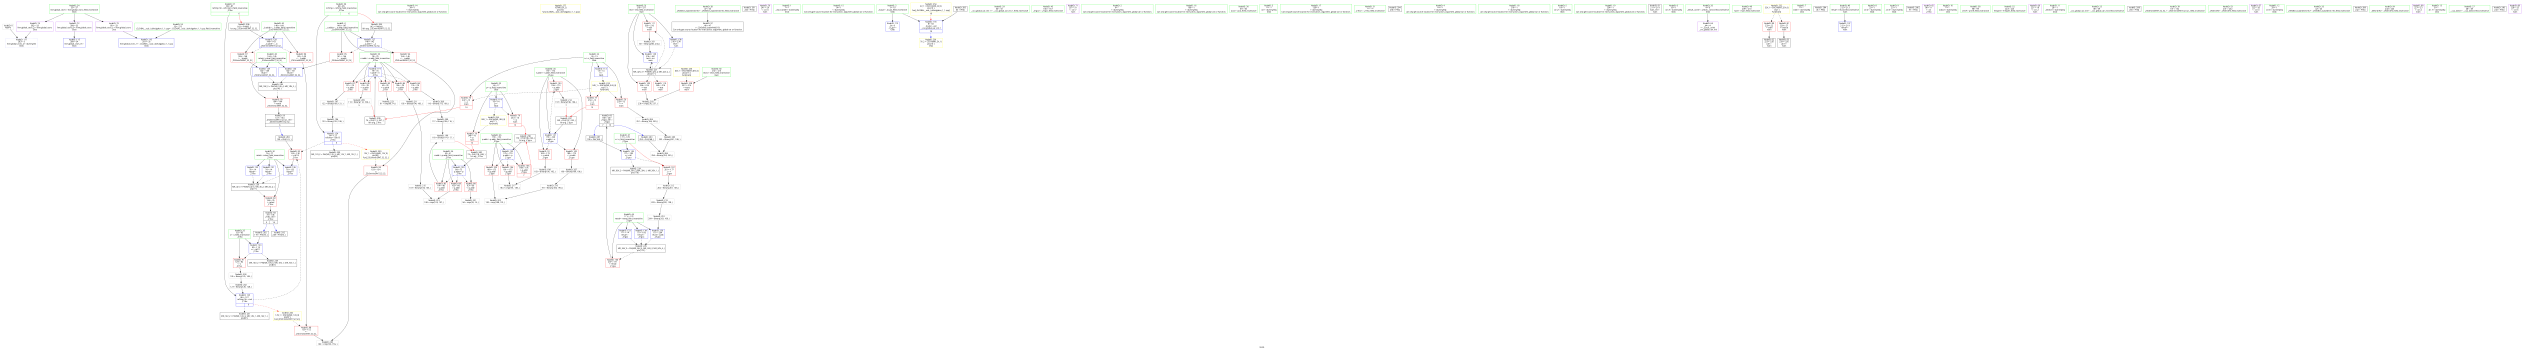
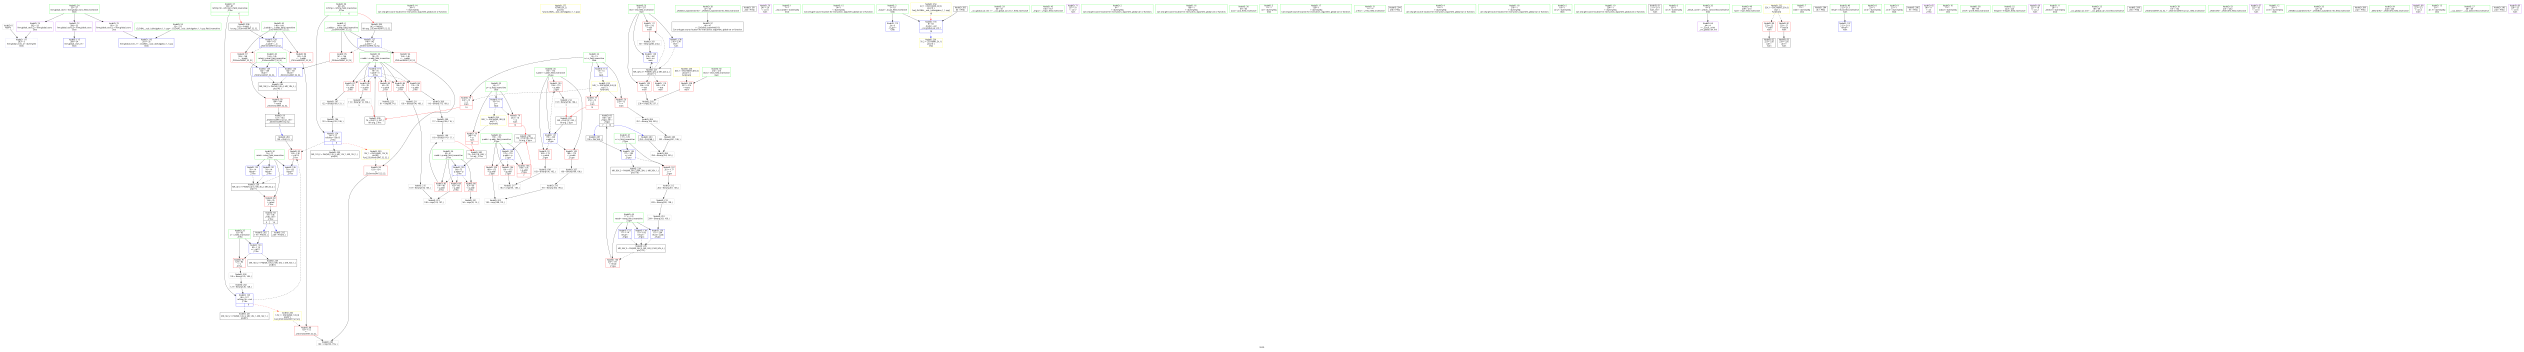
edge "NodeID: 47" -> "NodeID: 107": color red -> black
